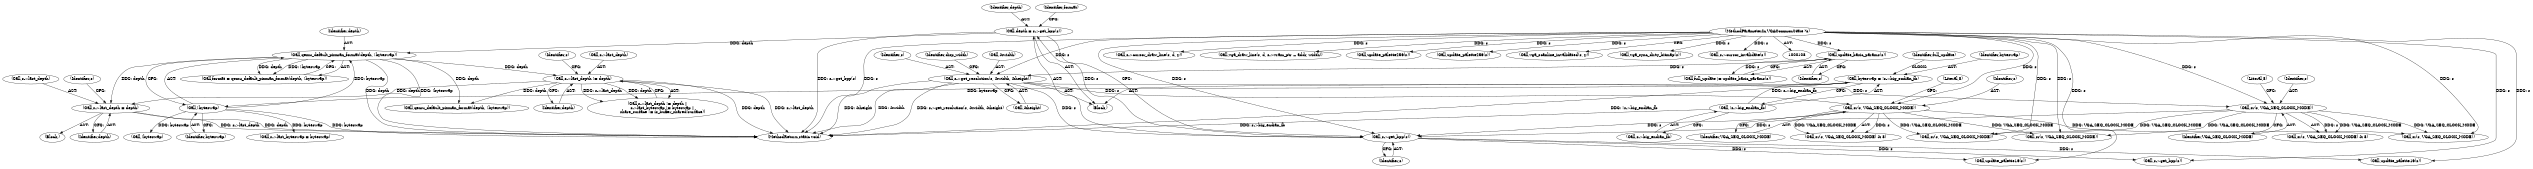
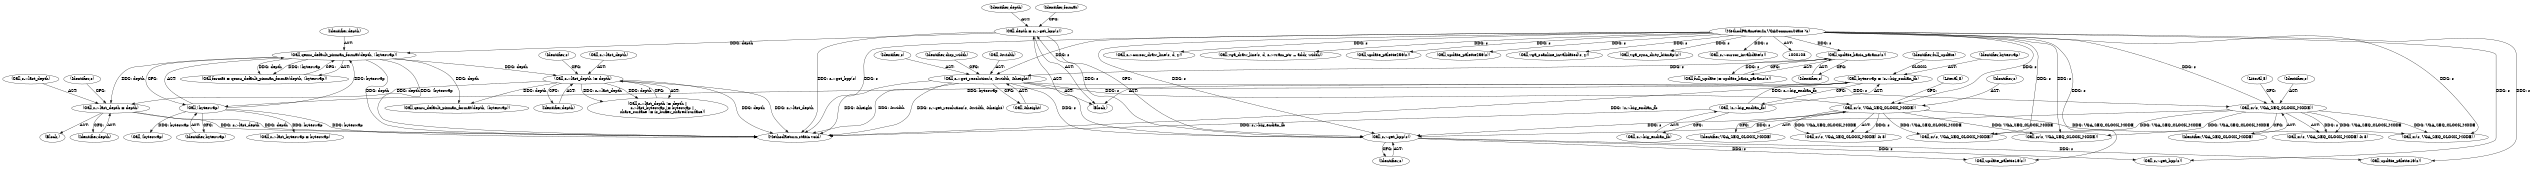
edge "(MethodParameterIn,VGACommonState *s)" -> "(Call,vga_scanline_invalidated(s, y))": label "CFG: " -> "DDG: s"
